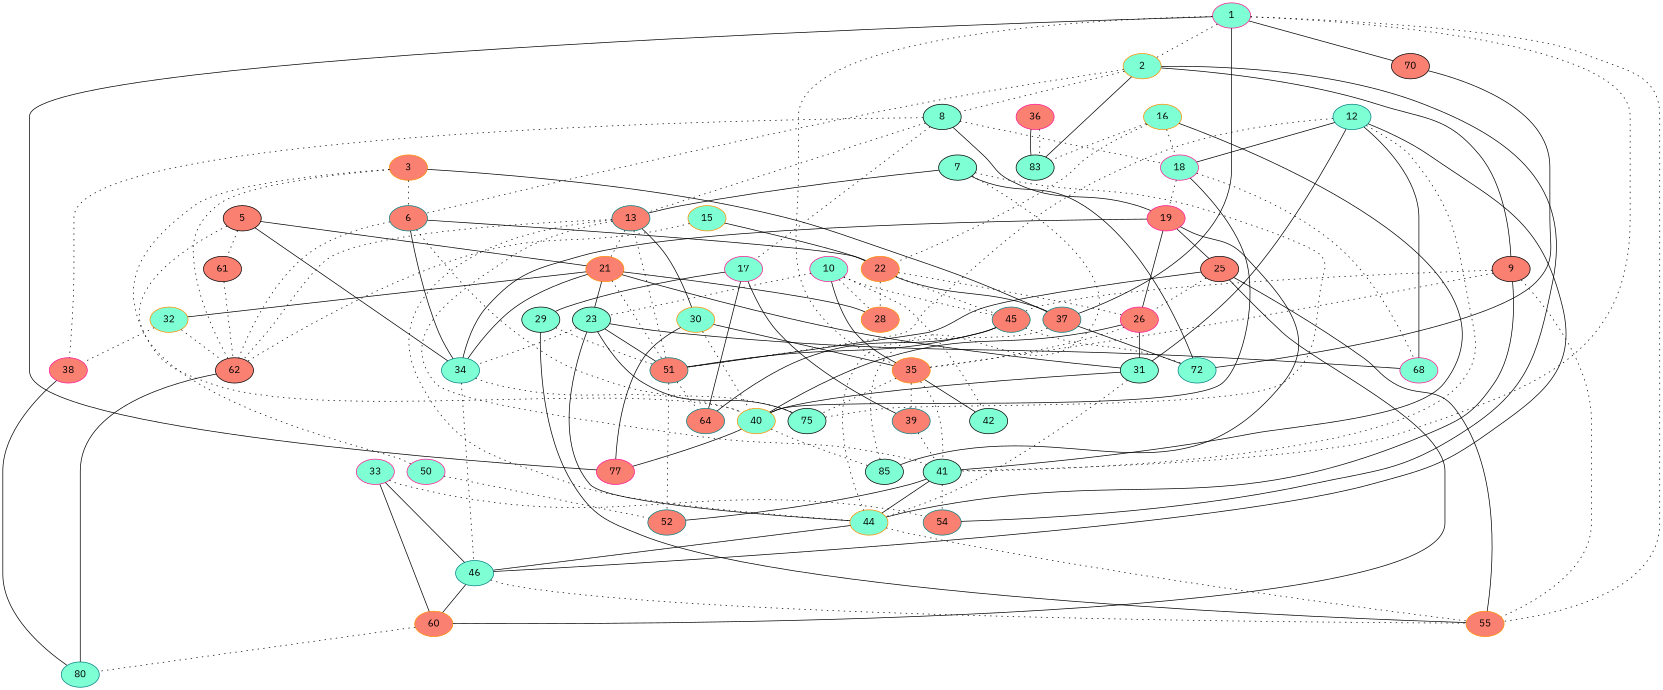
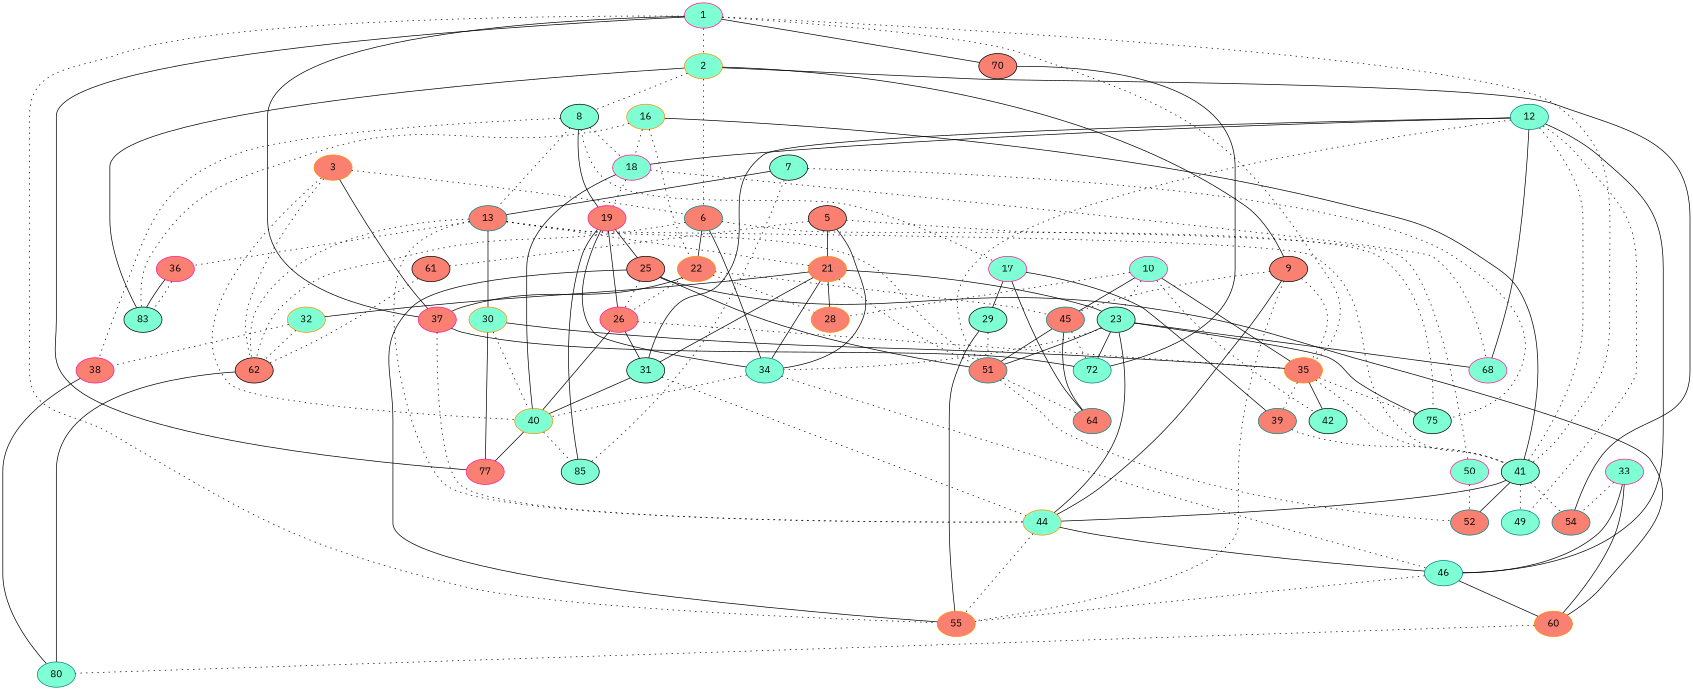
node "15": removed
edge "7" -- "72": now "23" -- "72"
edge "13" -- "36": added
edge "10" -- "45": style dotted -> solid
node "37": color teal -> deeppink
node "49": added
